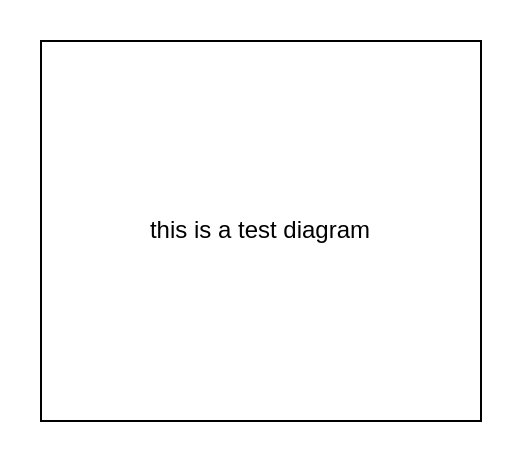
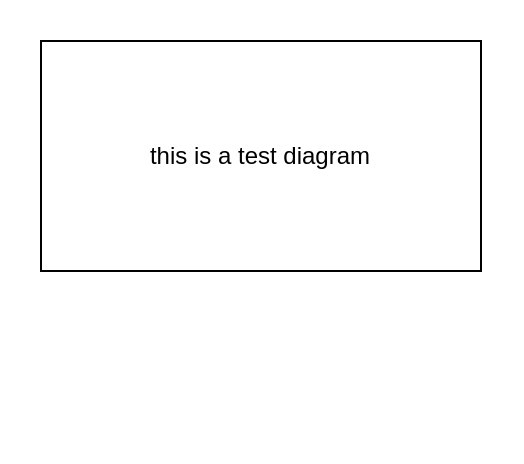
node "this is a test diagram": size 440x380 -> 440x230
